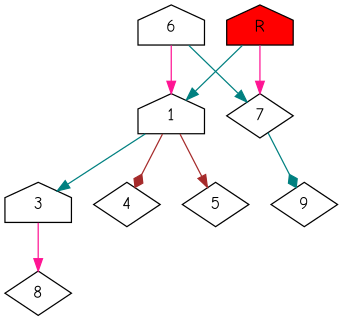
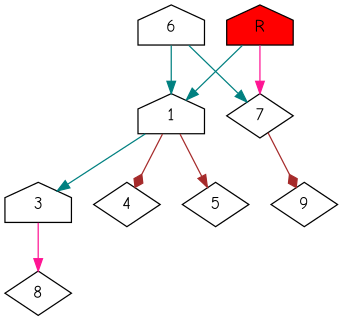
edge "6" -> "1": color deeppink -> teal
edge "7" -> "9": color teal -> brown
